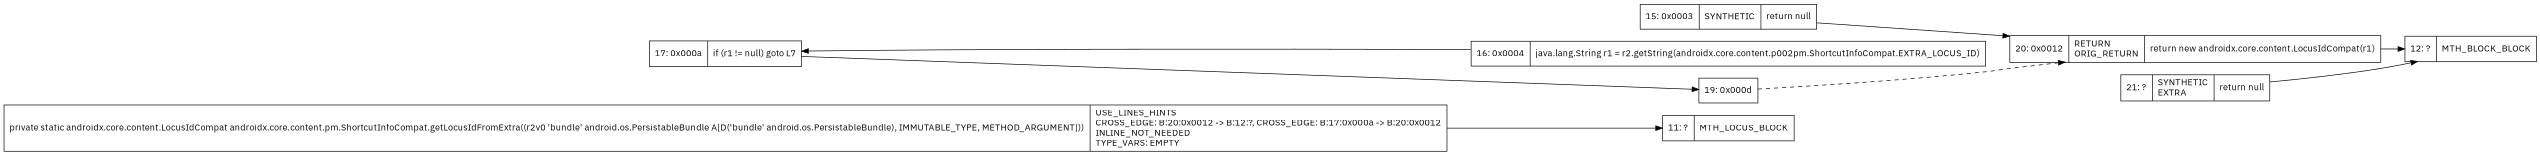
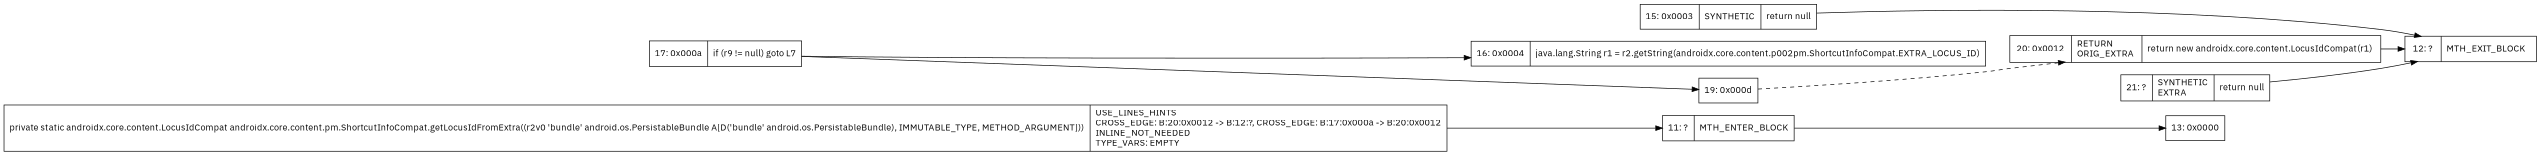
edge "15: 0x0003" -> "20: 0x0012": now "15: 0x0003" -> "12: ?"
edge "16: 0x0004" -> "17: 0x000a": reversed
node "12: ?": text "MTH_BLOCK_BLOCK" -> "MTH_EXIT_BLOCK"
node "17: 0x000a": text "if (r1 != null) goto L7" -> "if (r9 != null) goto L7"
node "20: 0x0012": text "ORIG_RETURN" -> "ORIG_EXTRA"
node "11: ?": text "MTH_LOCUS_BLOCK" -> "MTH_ENTER_BLOCK"
node "13: 0x0000": added
